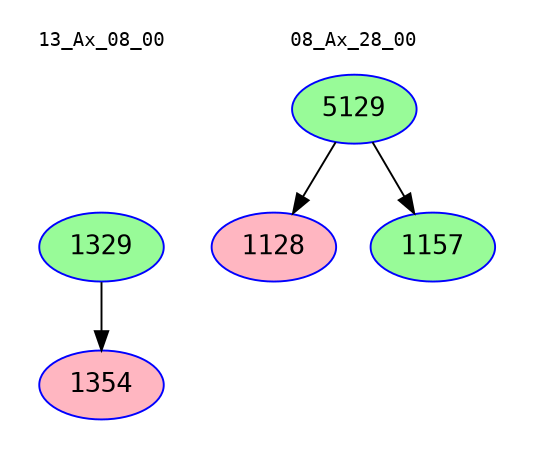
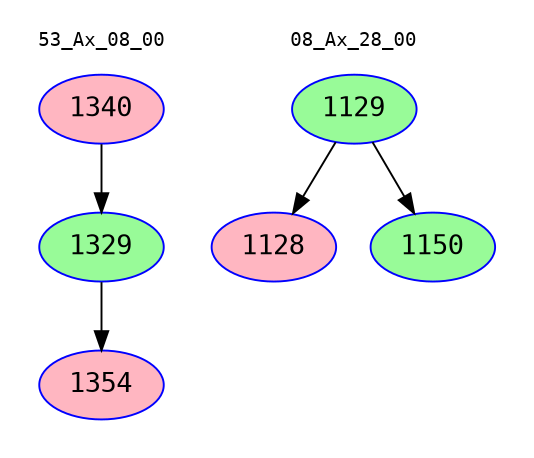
cluster "13_Ax_08_00": label "13_Ax_08_00" -> "53_Ax_08_00"
node "1340": added
node "5129": label "5129" -> "1129"
node "1157": label "1157" -> "1150"
